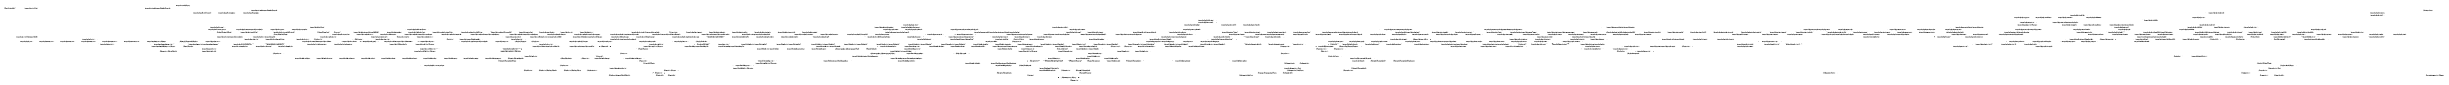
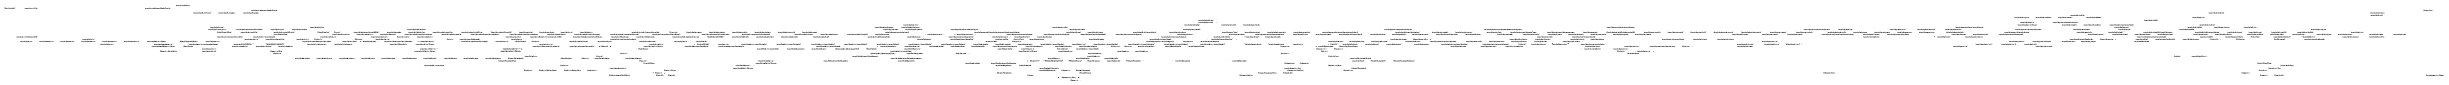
node "<java.lang.Exception: void <init>(java.lang.String)>": added
node "<java.lang.AssertionError: void <init>(java.lang.Object)>": added
